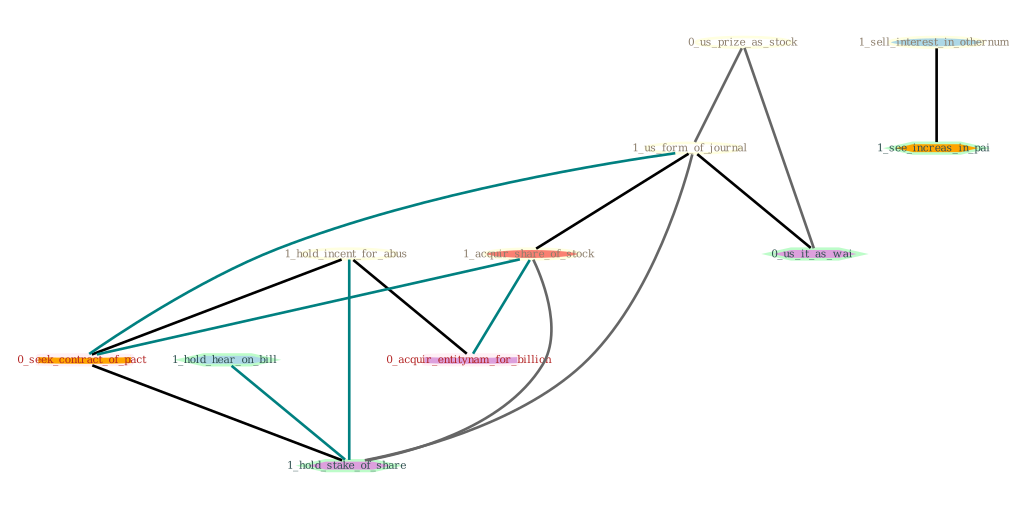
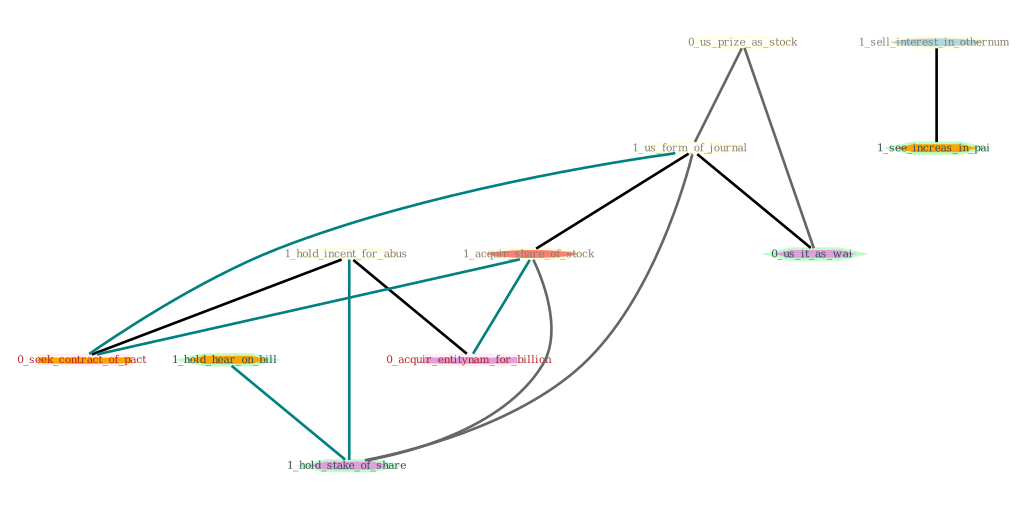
node "1_hold_hear_on_bill": fillcolor lightblue -> orange
edge "0_seek_contract_of_pact" -- "1_hold_stake_of_share": removed
